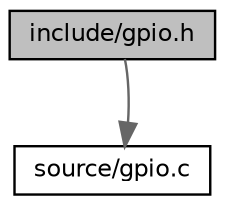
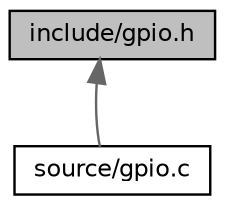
edge "include/gpio.h" -> "source/gpio.c": reversed
